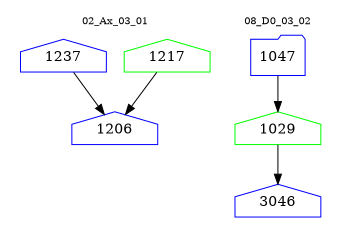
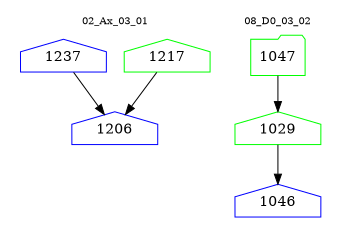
node "1047": color blue -> green
node "3046": label "3046" -> "1046"
